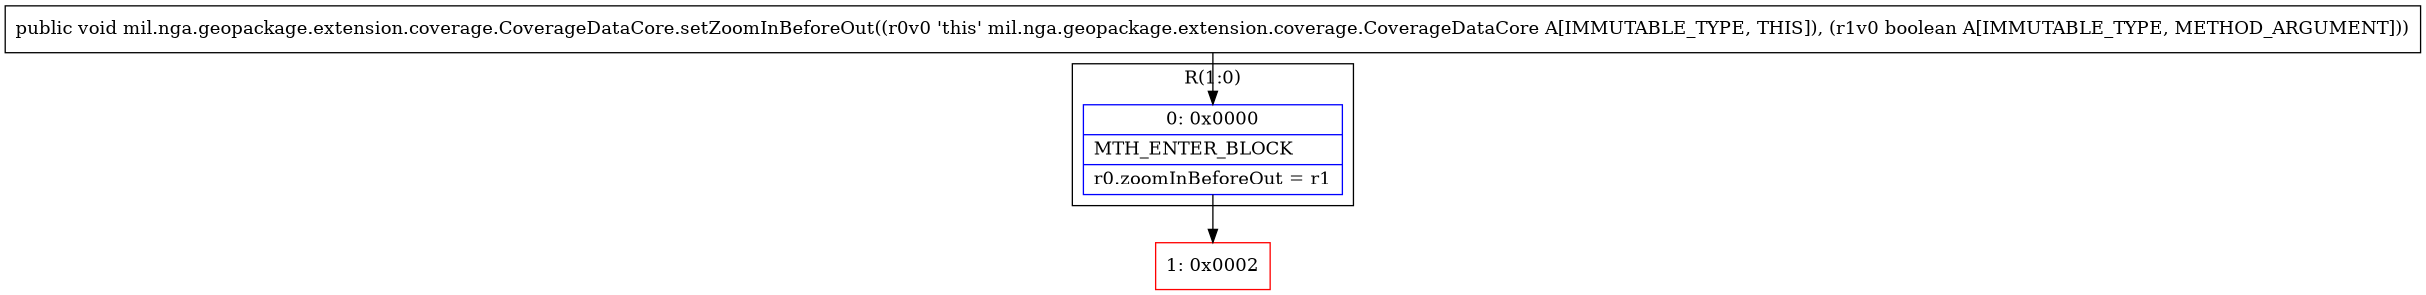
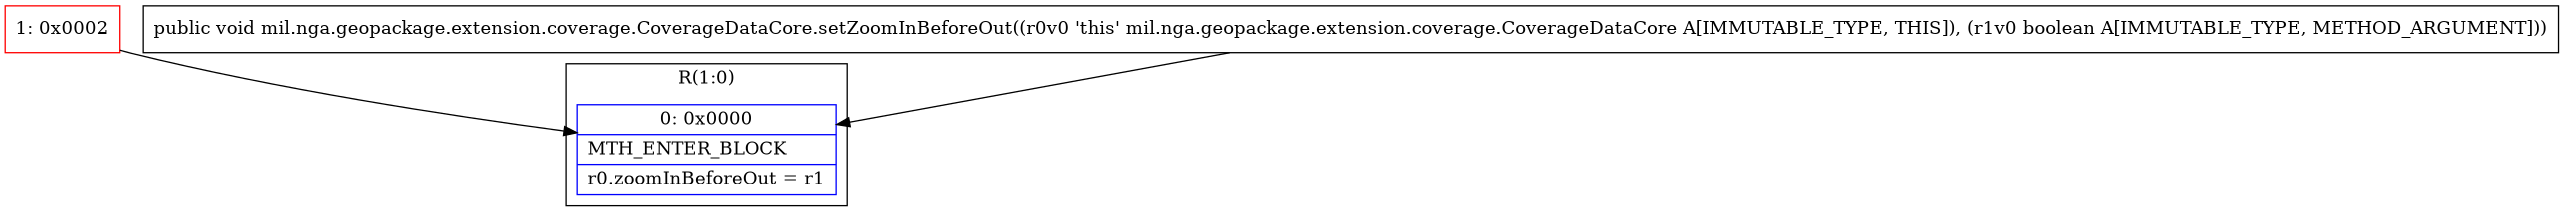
edge "0: 0x0000" -> "1: 0x0002": reversed
